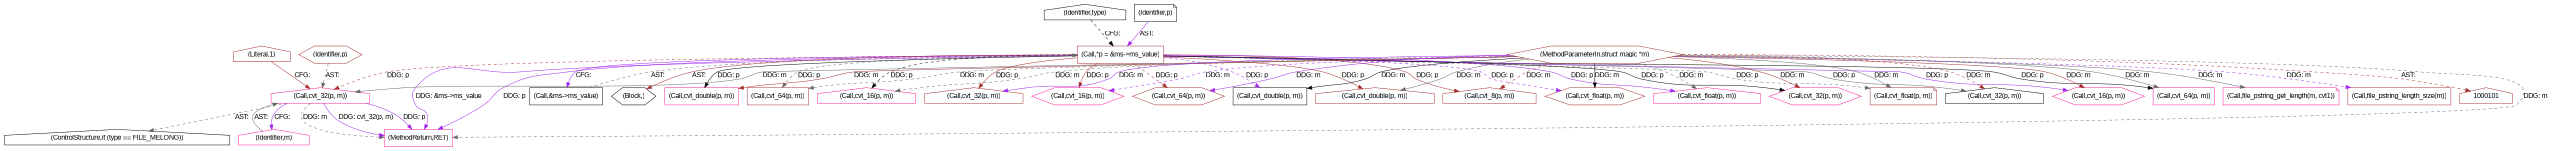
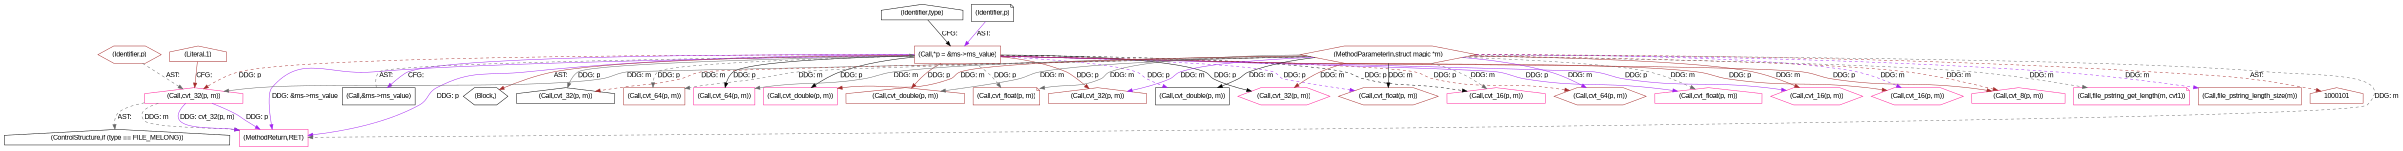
edge "(Identifier,type)" -> "(Call,*p = &ms->ms_value)": style dashed -> solid
edge "(MethodParameterIn,struct magic *m)" -> "(Call,file_pstring_get_length(m, cvt1))": style solid -> dashed
node "(Call,cvt_8(p, m))": color brown -> deeppink
node "(Identifier,m)": removed
